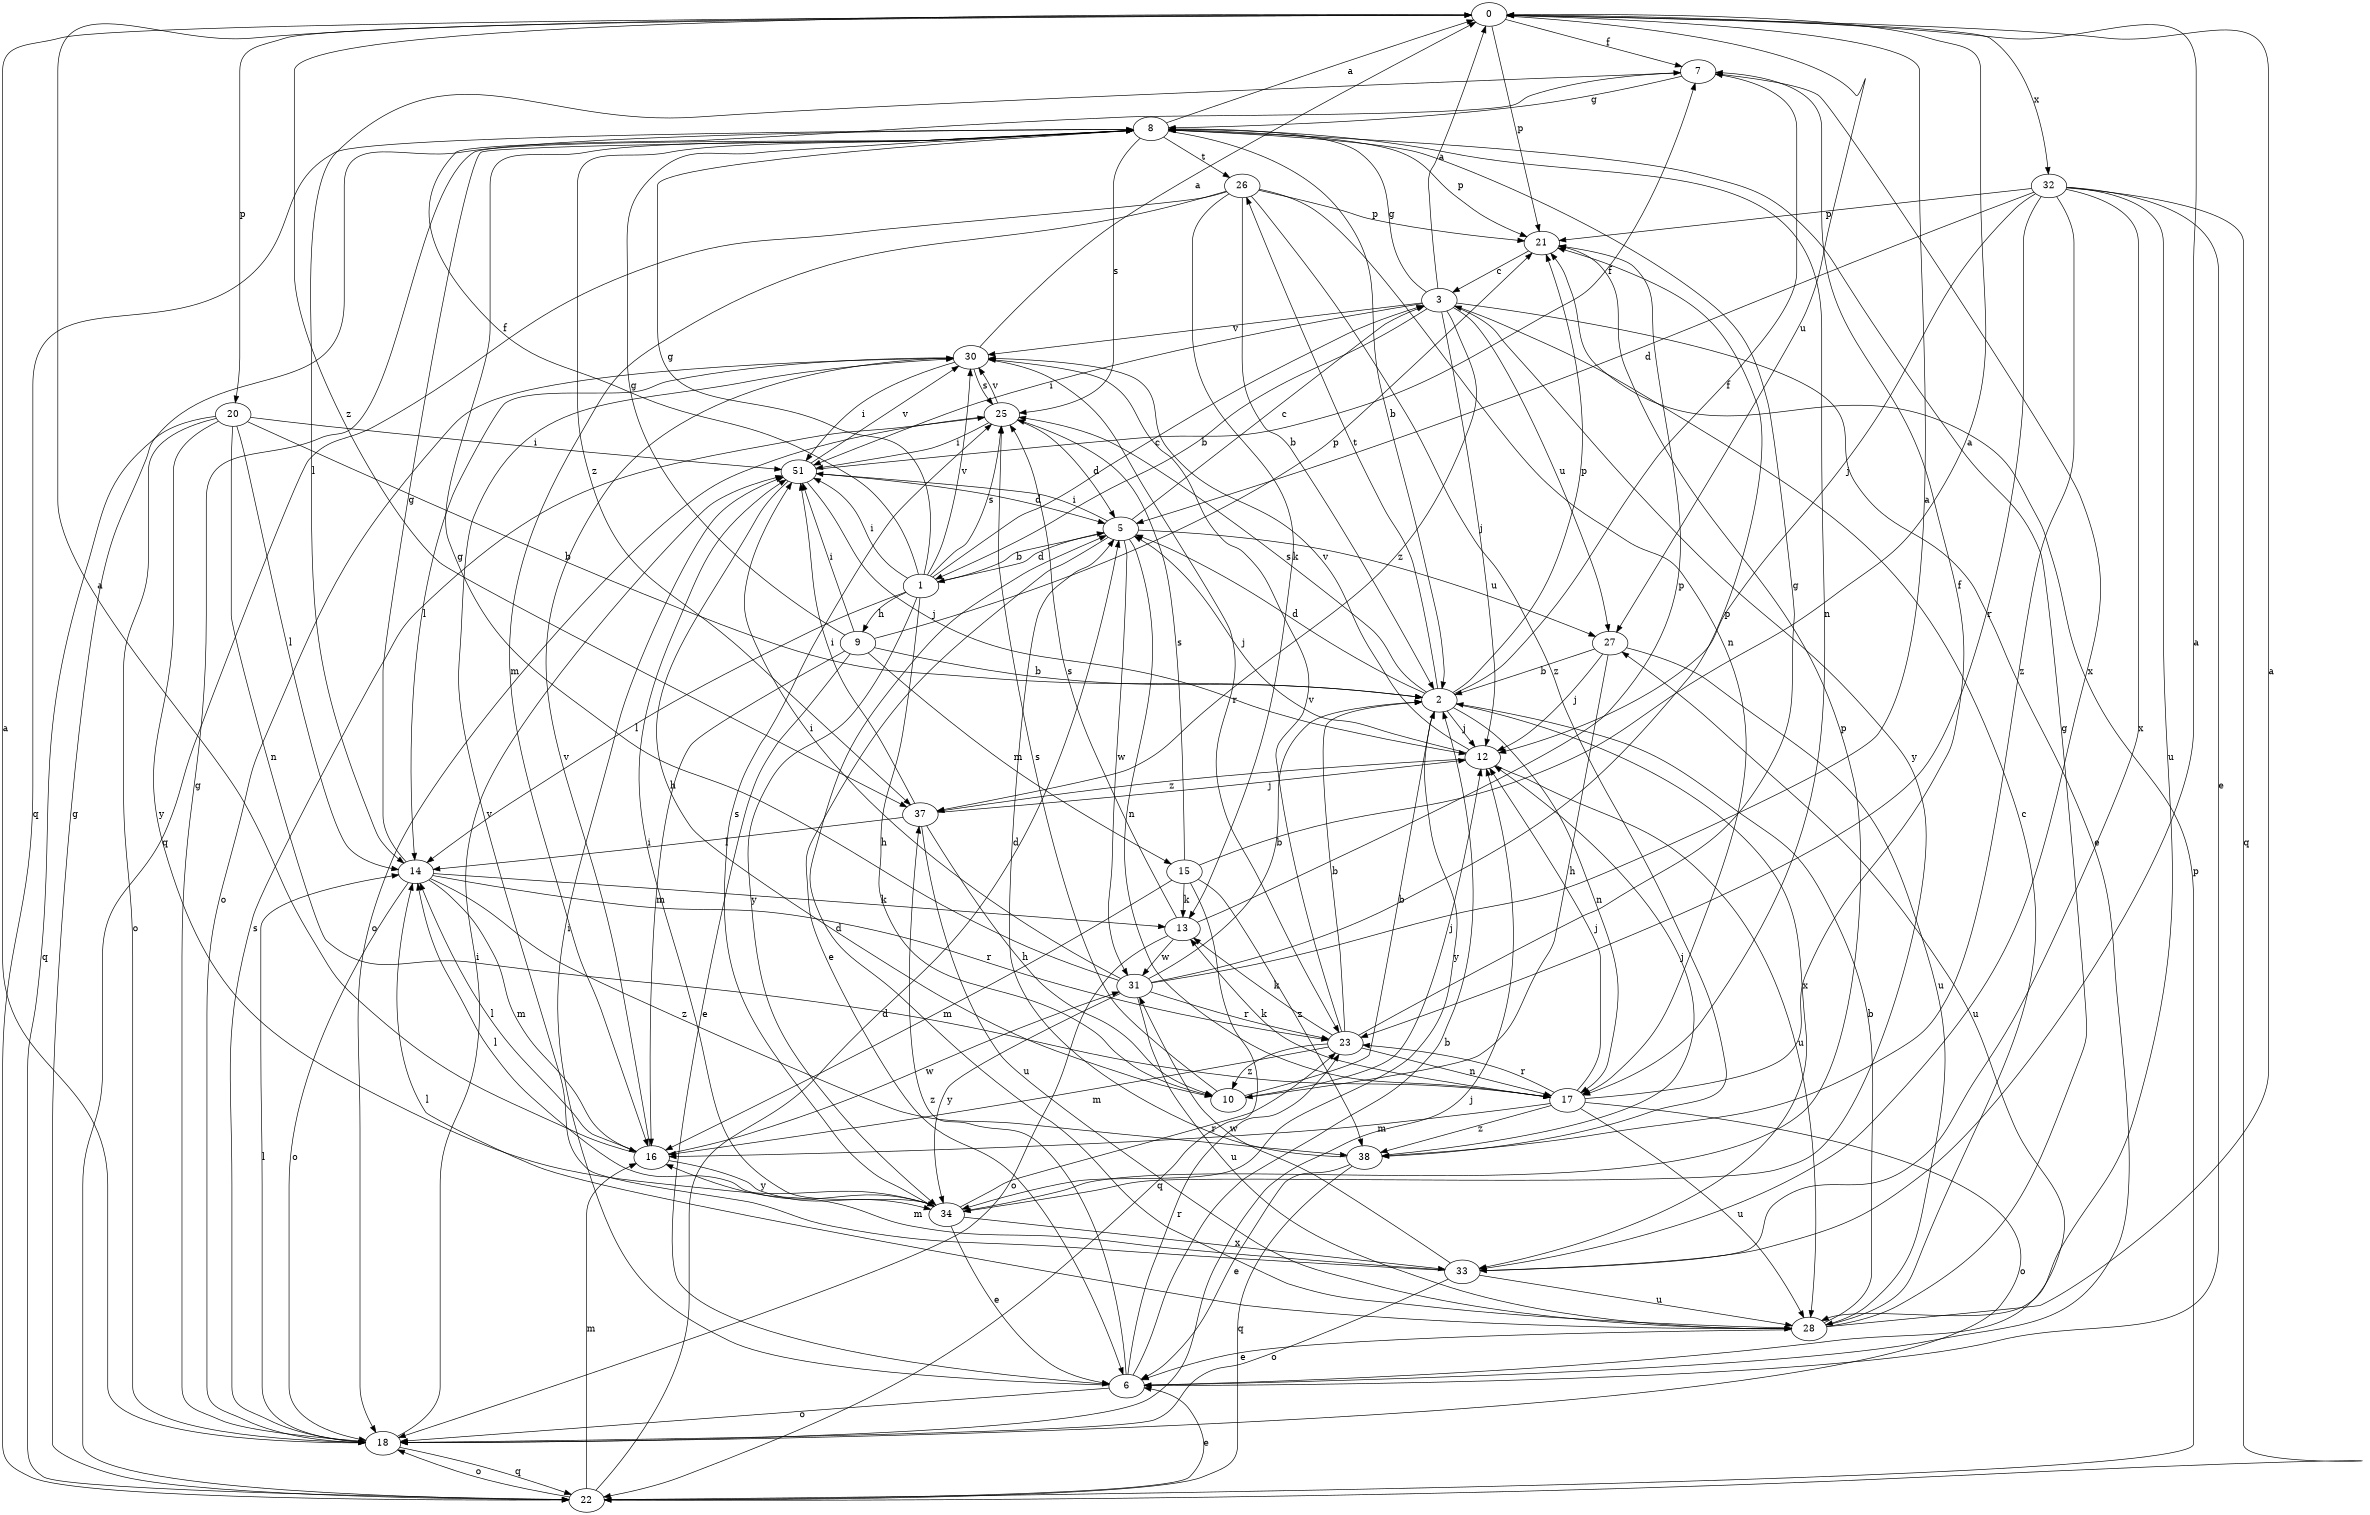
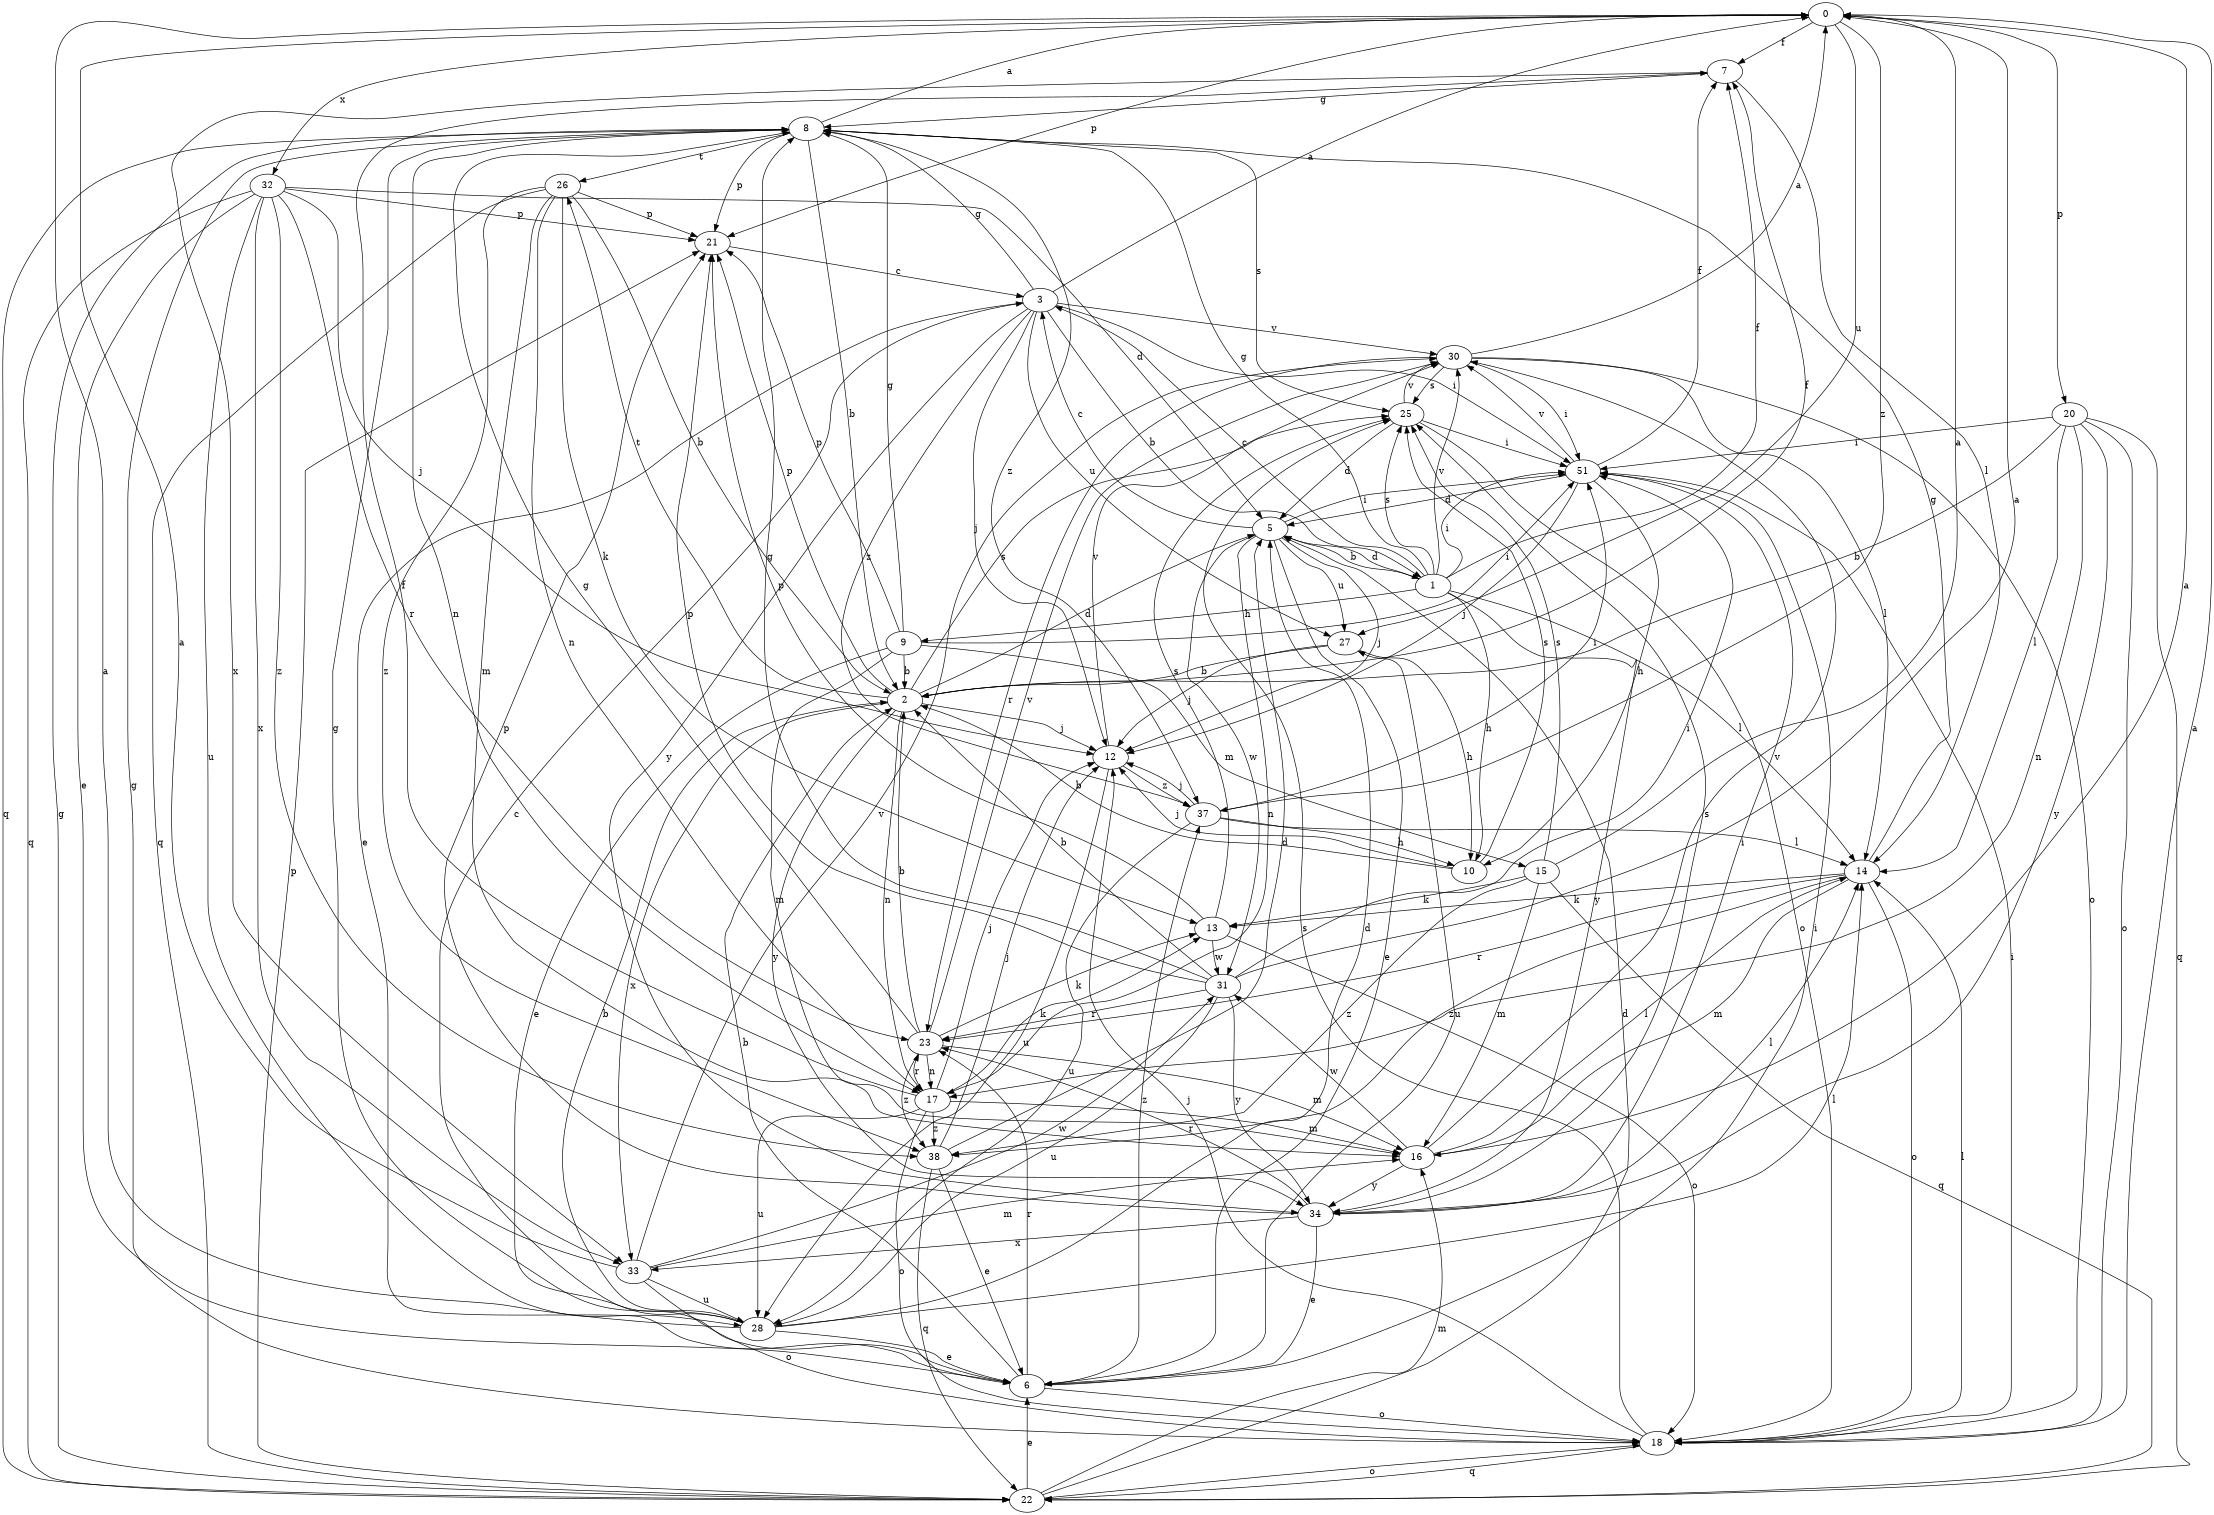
edge "12" -> "5": reversed
edge "27" -> "28": removed, label "u"
edge "23" -> "10": now "23" -> "38"
